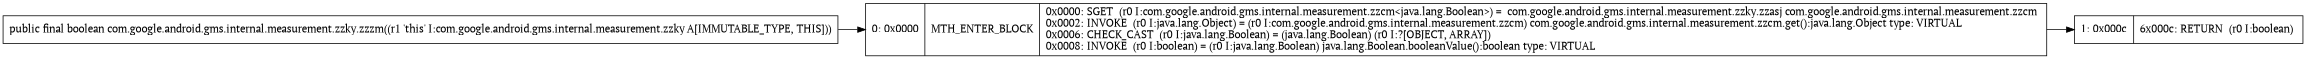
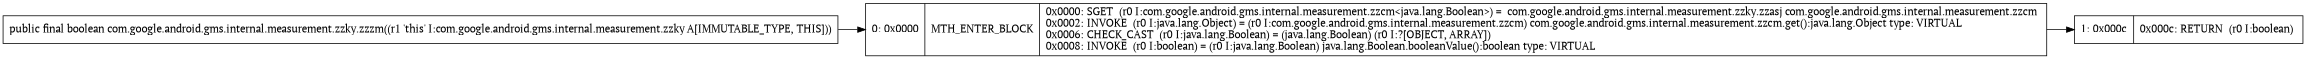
node "1: 0x000c": text "6x000c: RETURN  (r0 I:boolean)" -> "0x000c: RETURN  (r0 I:boolean)"
